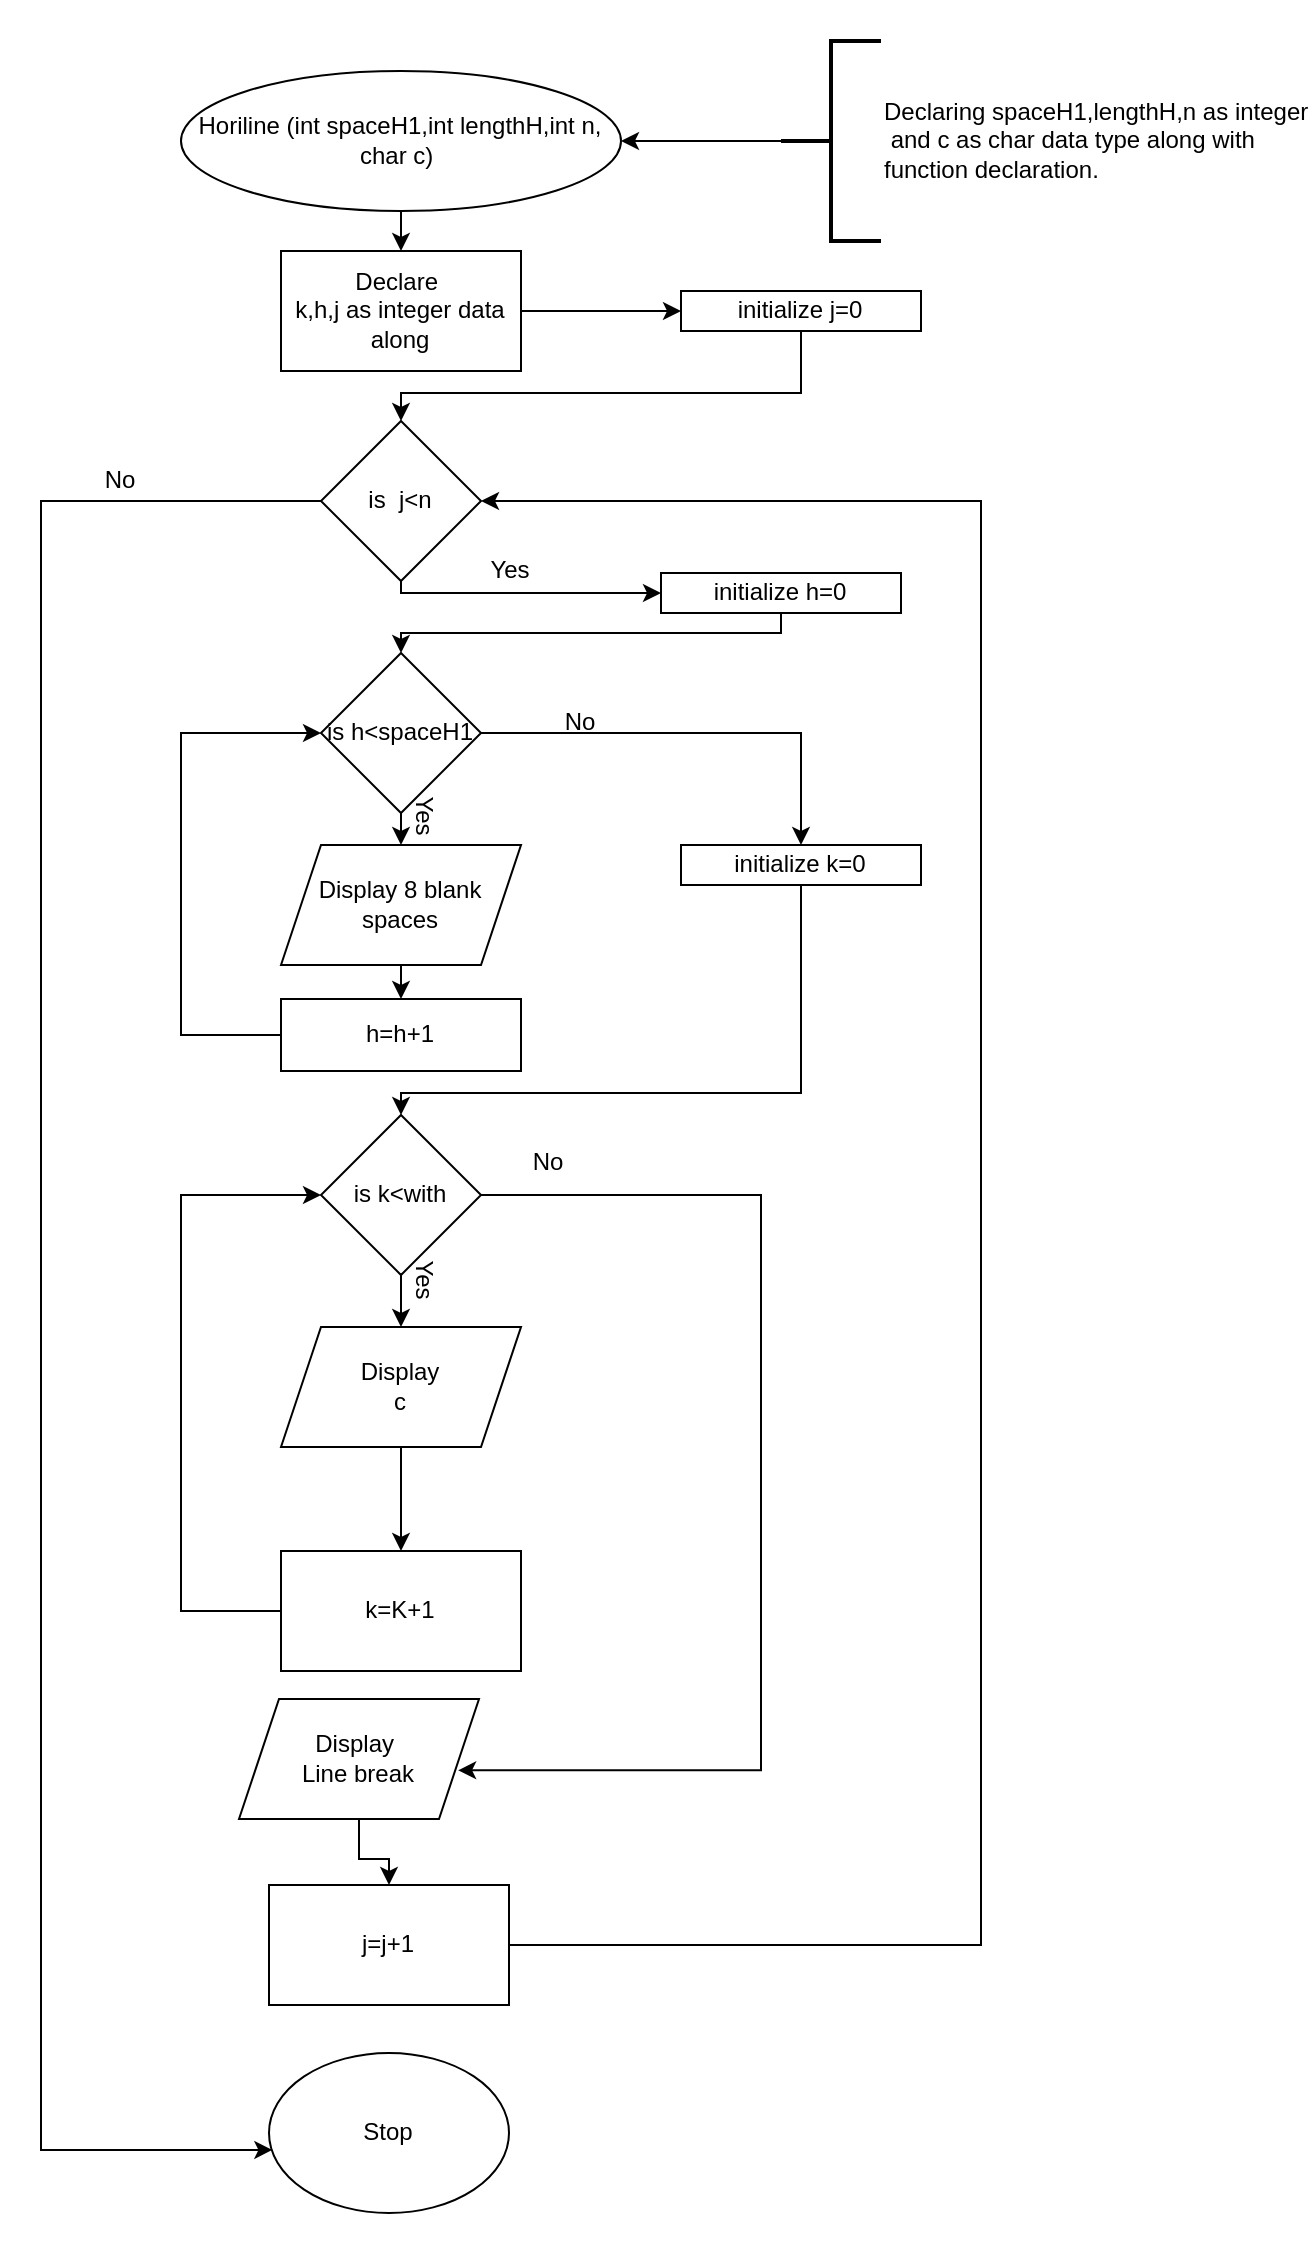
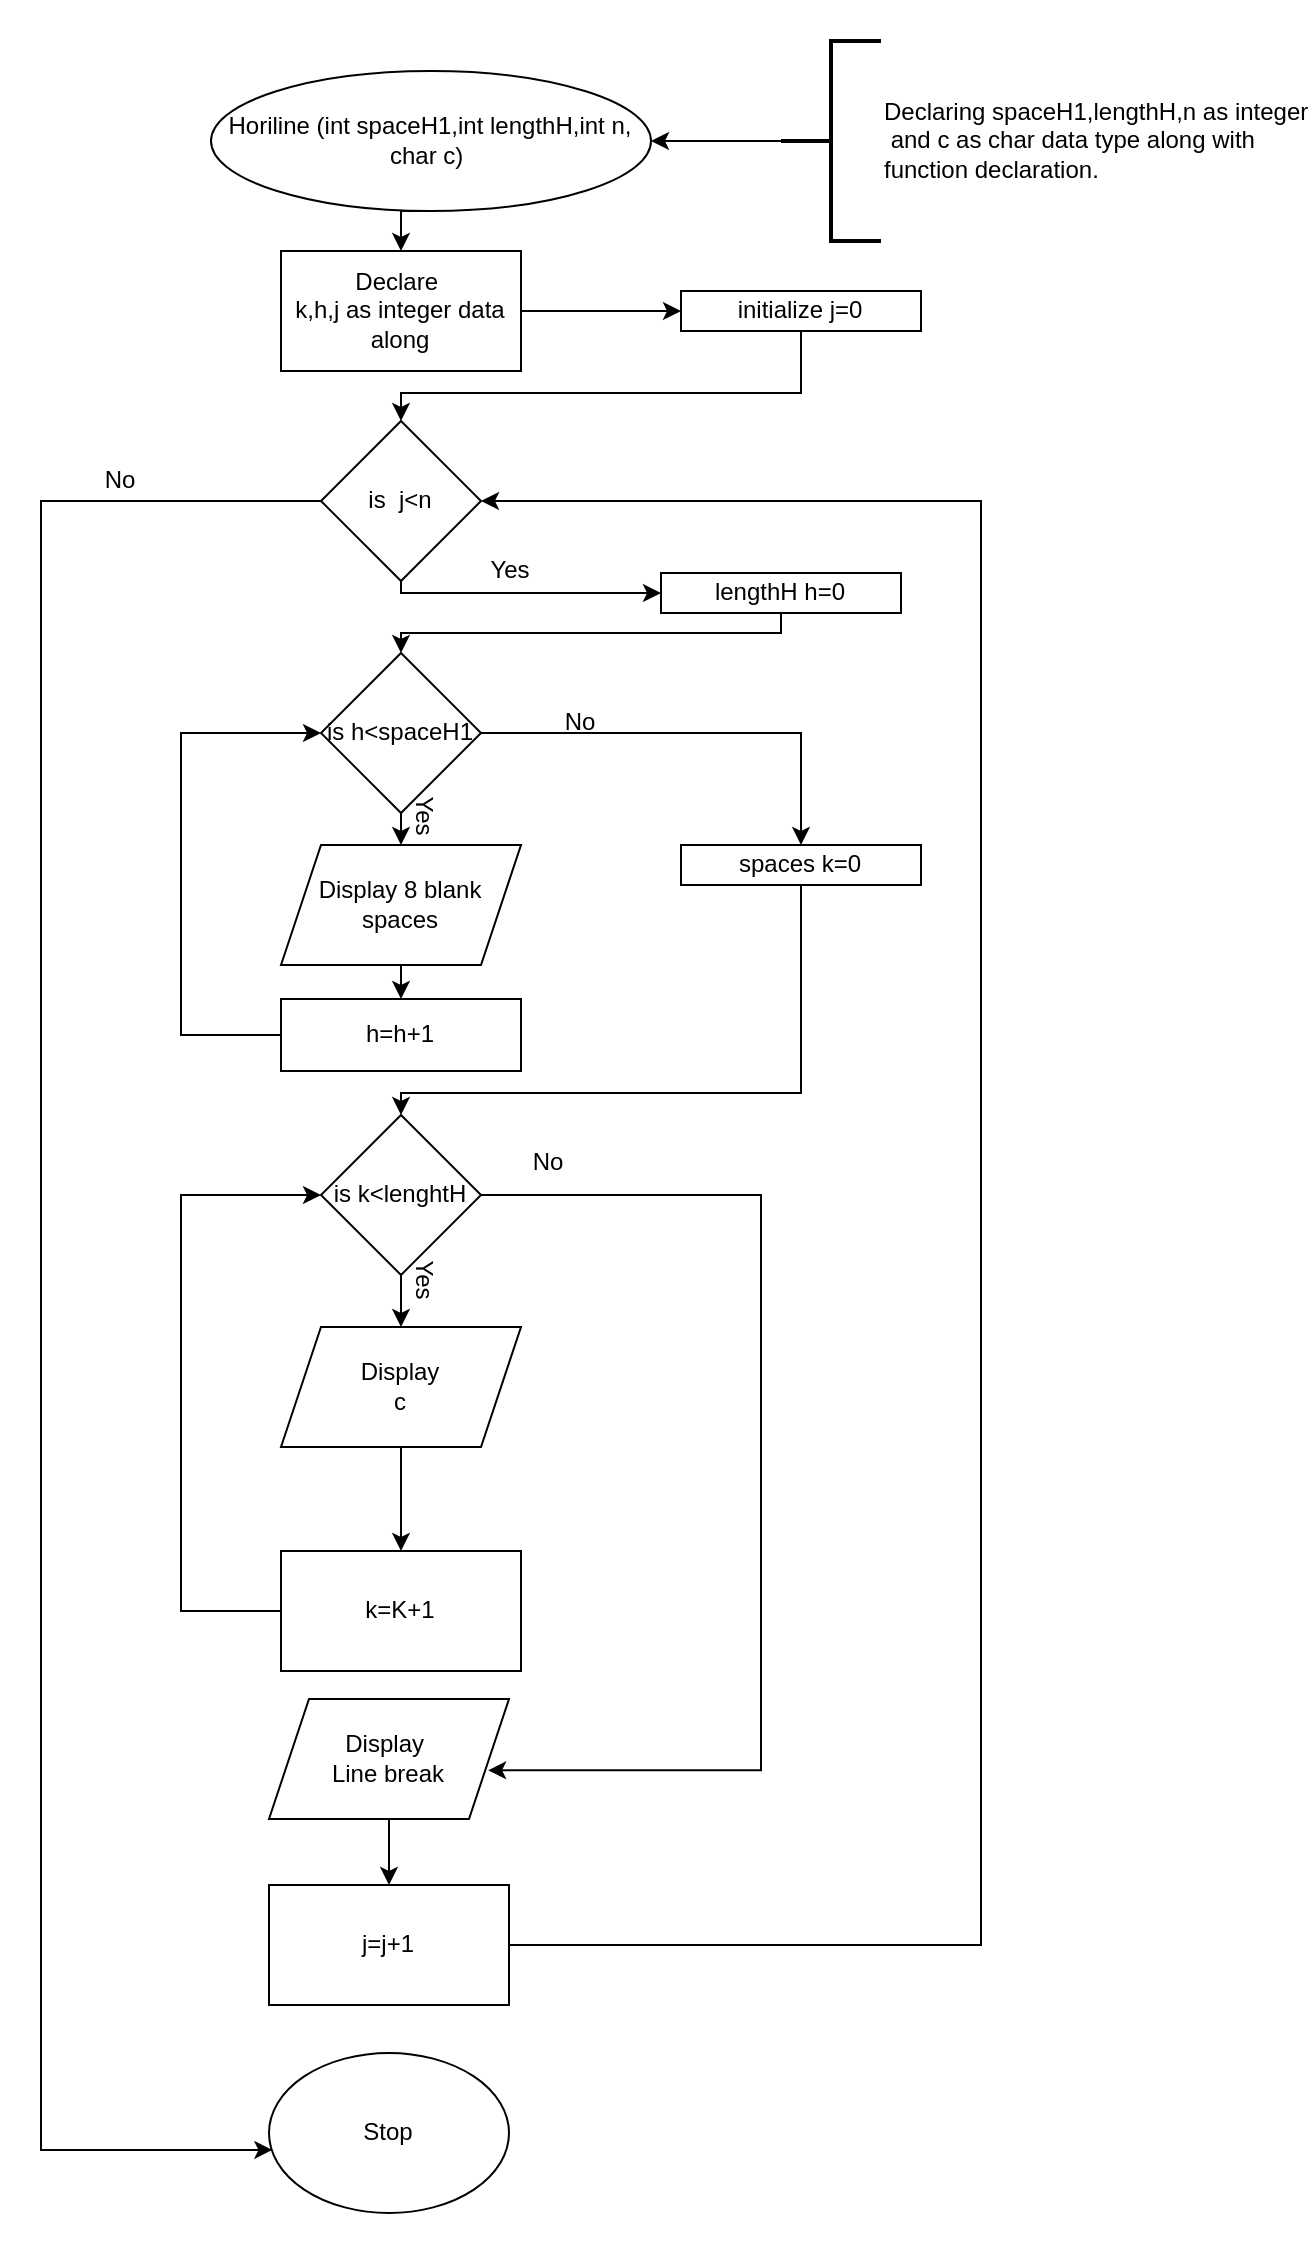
node "Horiline (int spaceH1,int lengthH,int n, char c)": moved (401, 141) -> (431, 141)
node "initialize h=0": label "initialize h=0" -> "lengthH h=0"
node "initialize k=0": label "initialize k=0" -> "spaces k=0"
node "is k<with": label "is k<with" -> "is k<lenghtH"
node "Display Line break": moved (359, 1759) -> (389, 1759)
